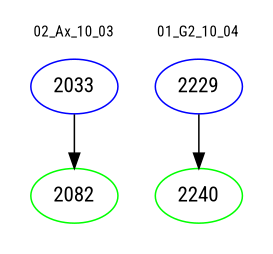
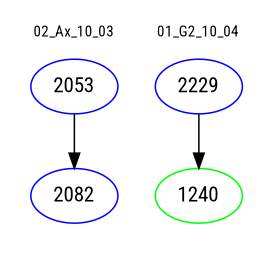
node "2033": label "2033" -> "2053"
node "2082": color green -> blue
node "2240": label "2240" -> "1240"
